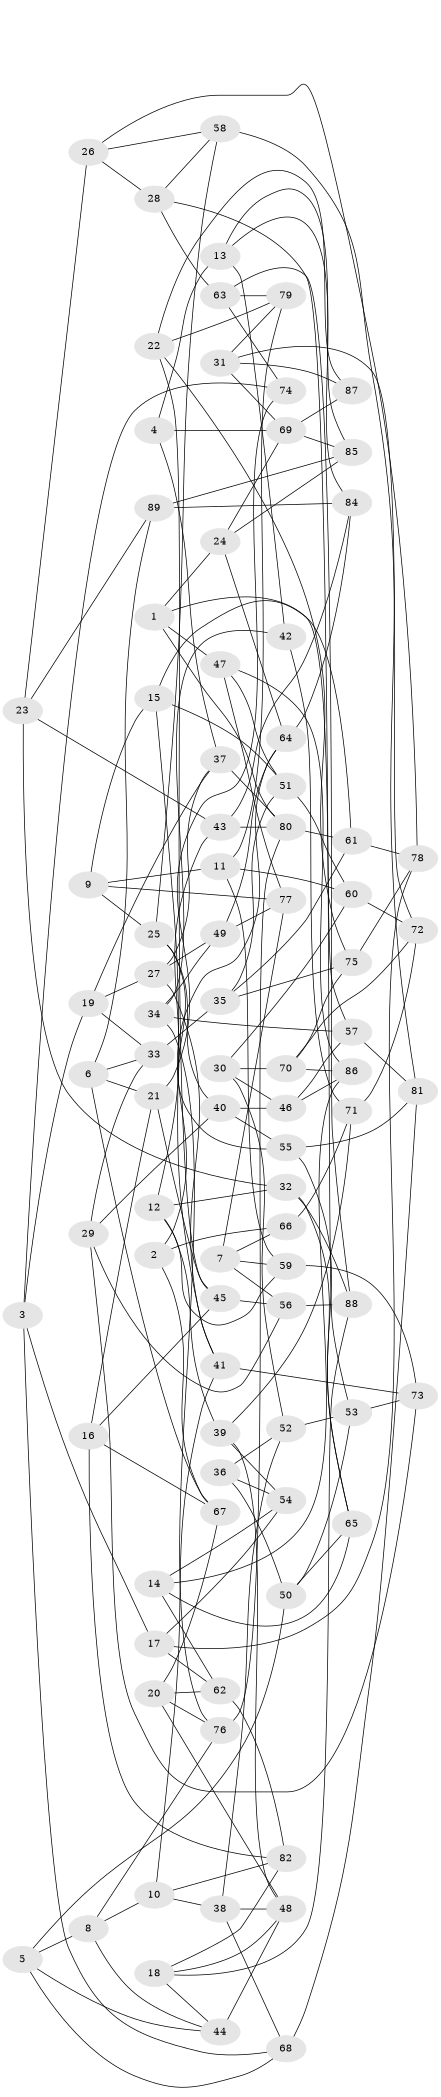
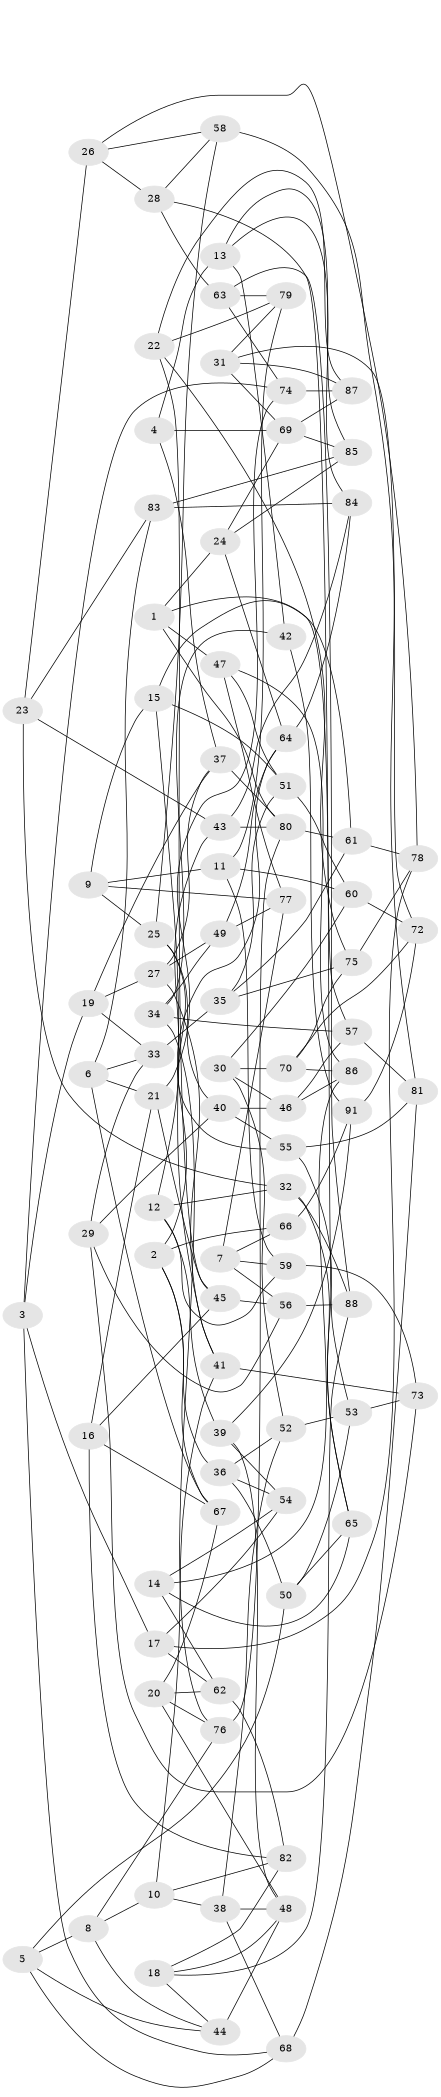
edge "74" -- "87": added
node "89": label "89" -> "83"
node "71": label "71" -> "91"
edge "2" -- "36": added
